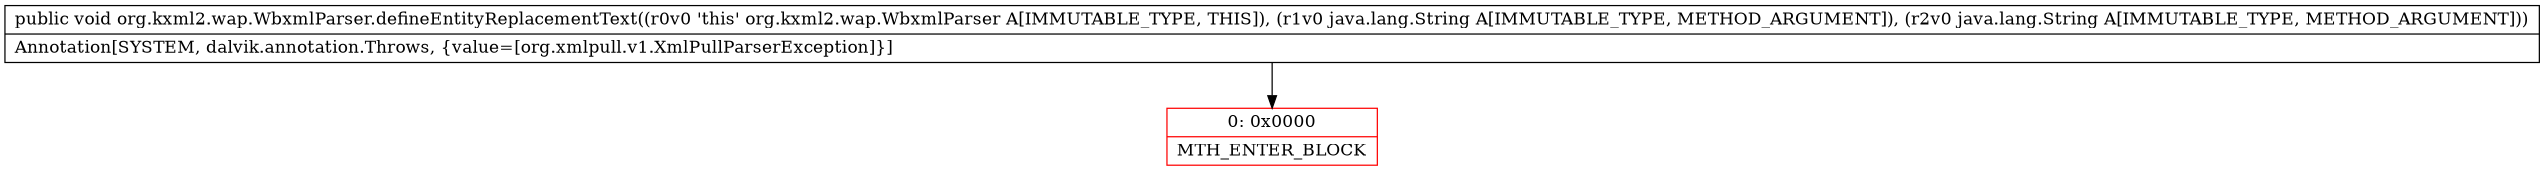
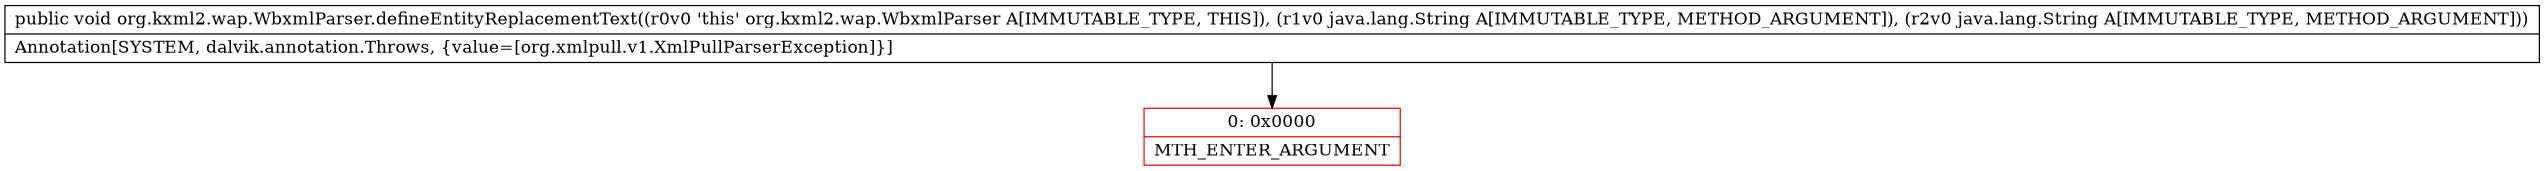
node "0: 0x0000": text "MTH_ENTER_BLOCK" -> "MTH_ENTER_ARGUMENT"
